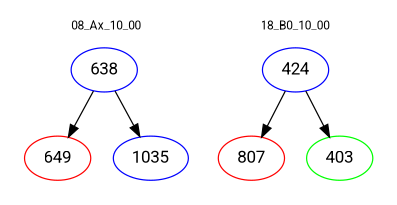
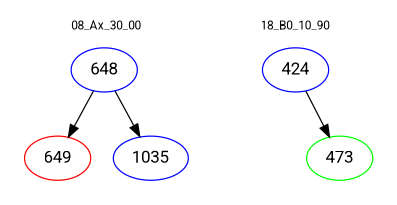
cluster "08_Ax_10_00": label "08_Ax_10_00" -> "08_Ax_30_00"
cluster "18_B0_10_00": label "18_B0_10_00" -> "18_B0_10_90"
node "638": label "638" -> "648"
node "807": removed
node "403": label "403" -> "473"
